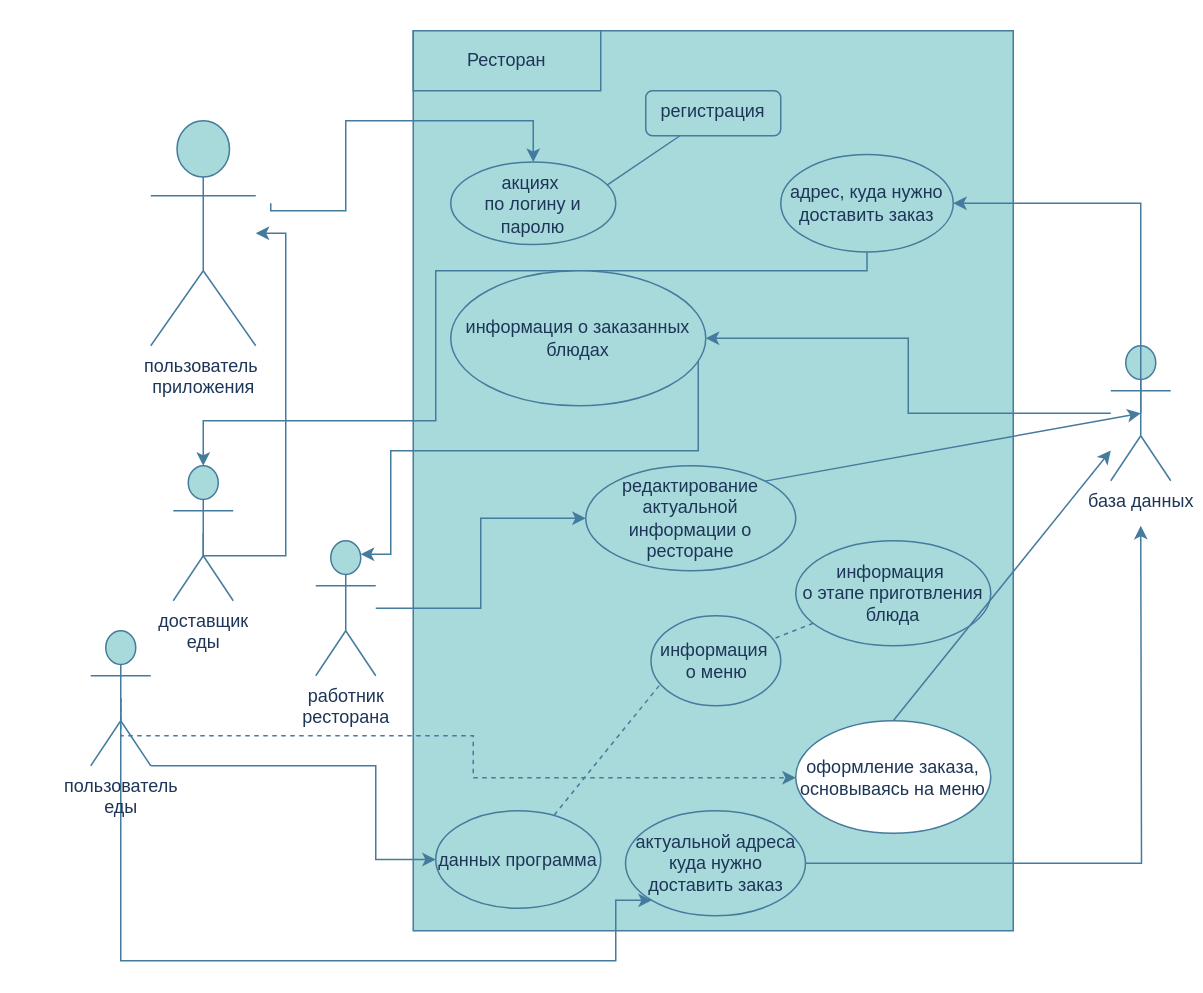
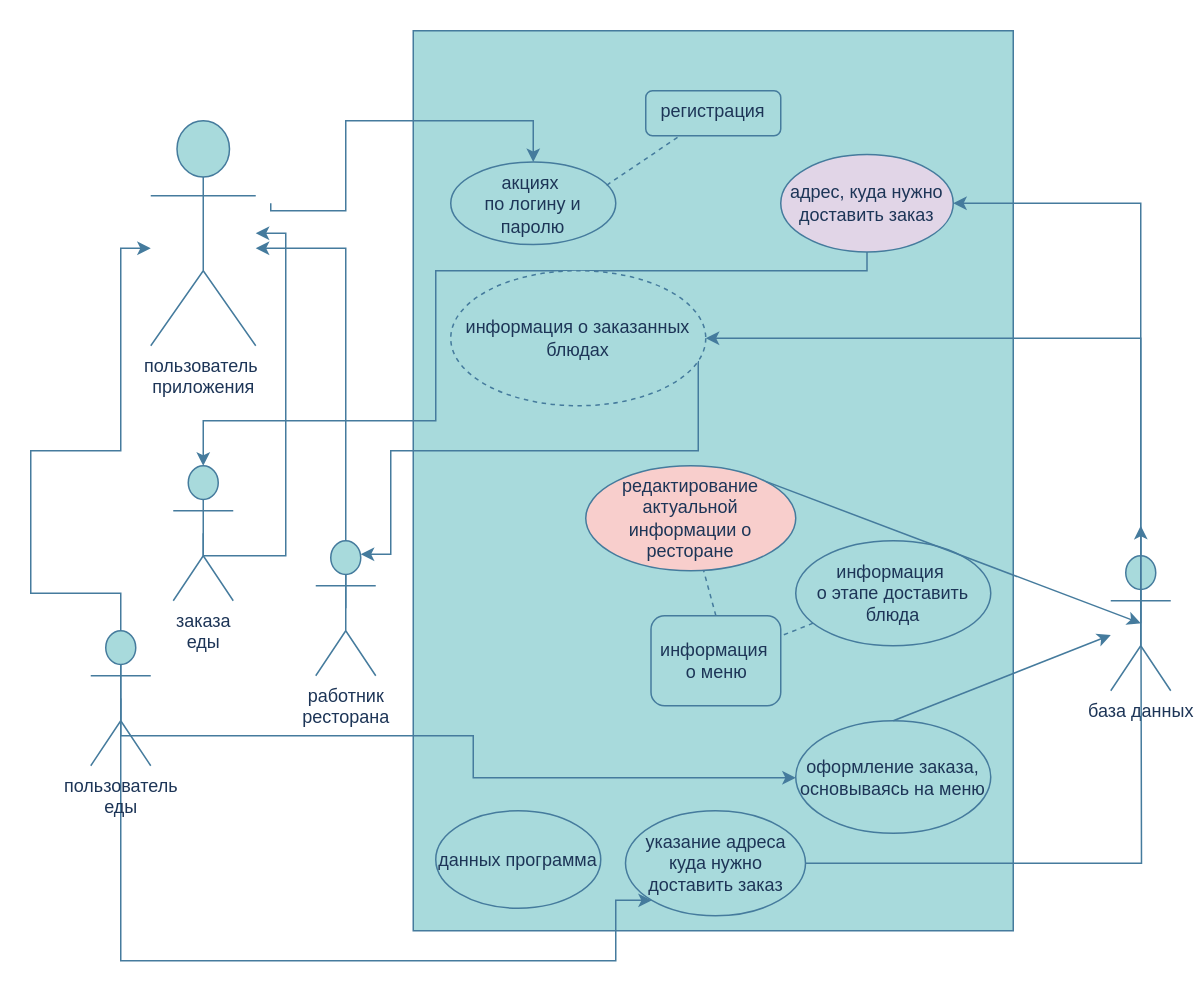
node "Ресторан": removed
edge "регистрация" -- "акциях по логину и паролю": style solid -> dashed
node "адрес, куда нужно доставить заказ": fillcolor #a8dadc -> #e1d5e7
node "информация о заказанных блюдах": style solid -> dashed
edge "работник ресторана" -> "пользователь приложения": added
node "база данных": moved (1141, 413) -> (1141, 623)
edge "пользователь еды" -> "пользователь приложения": added
node "редактирование актуальной информации о ресторане": fillcolor #a8dadc -> #f8cecc
edge "работник ресторана" -> "редактирование актуальной информации о ресторане": removed
node "информация о этапе приготвления блюда": label "информация о этапе приготвления блюда" -> "информация о этапе доставить блюда"
node "доставщик еды": label "доставщик еды" -> "заказа еды"
node "информация о меню": shape ellipse -> rounded rectangle
edge "пользователь еды" -> "оформление заказа, основываясь на меню": style dashed -> solid
edge "информация о меню" -- "данных программа": now "информация о меню" -- "редактирование актуальной информации о ресторане"
edge "пользователь еды" -> "данных программа": removed
node "оформление заказа, основываясь на меню": fillcolor #ffffff -> #a8dadc
node "актуальной адреса куда нужно доставить заказ": label "актуальной адреса куда нужно доставить заказ" -> "указание адреса куда нужно доставить заказ"
